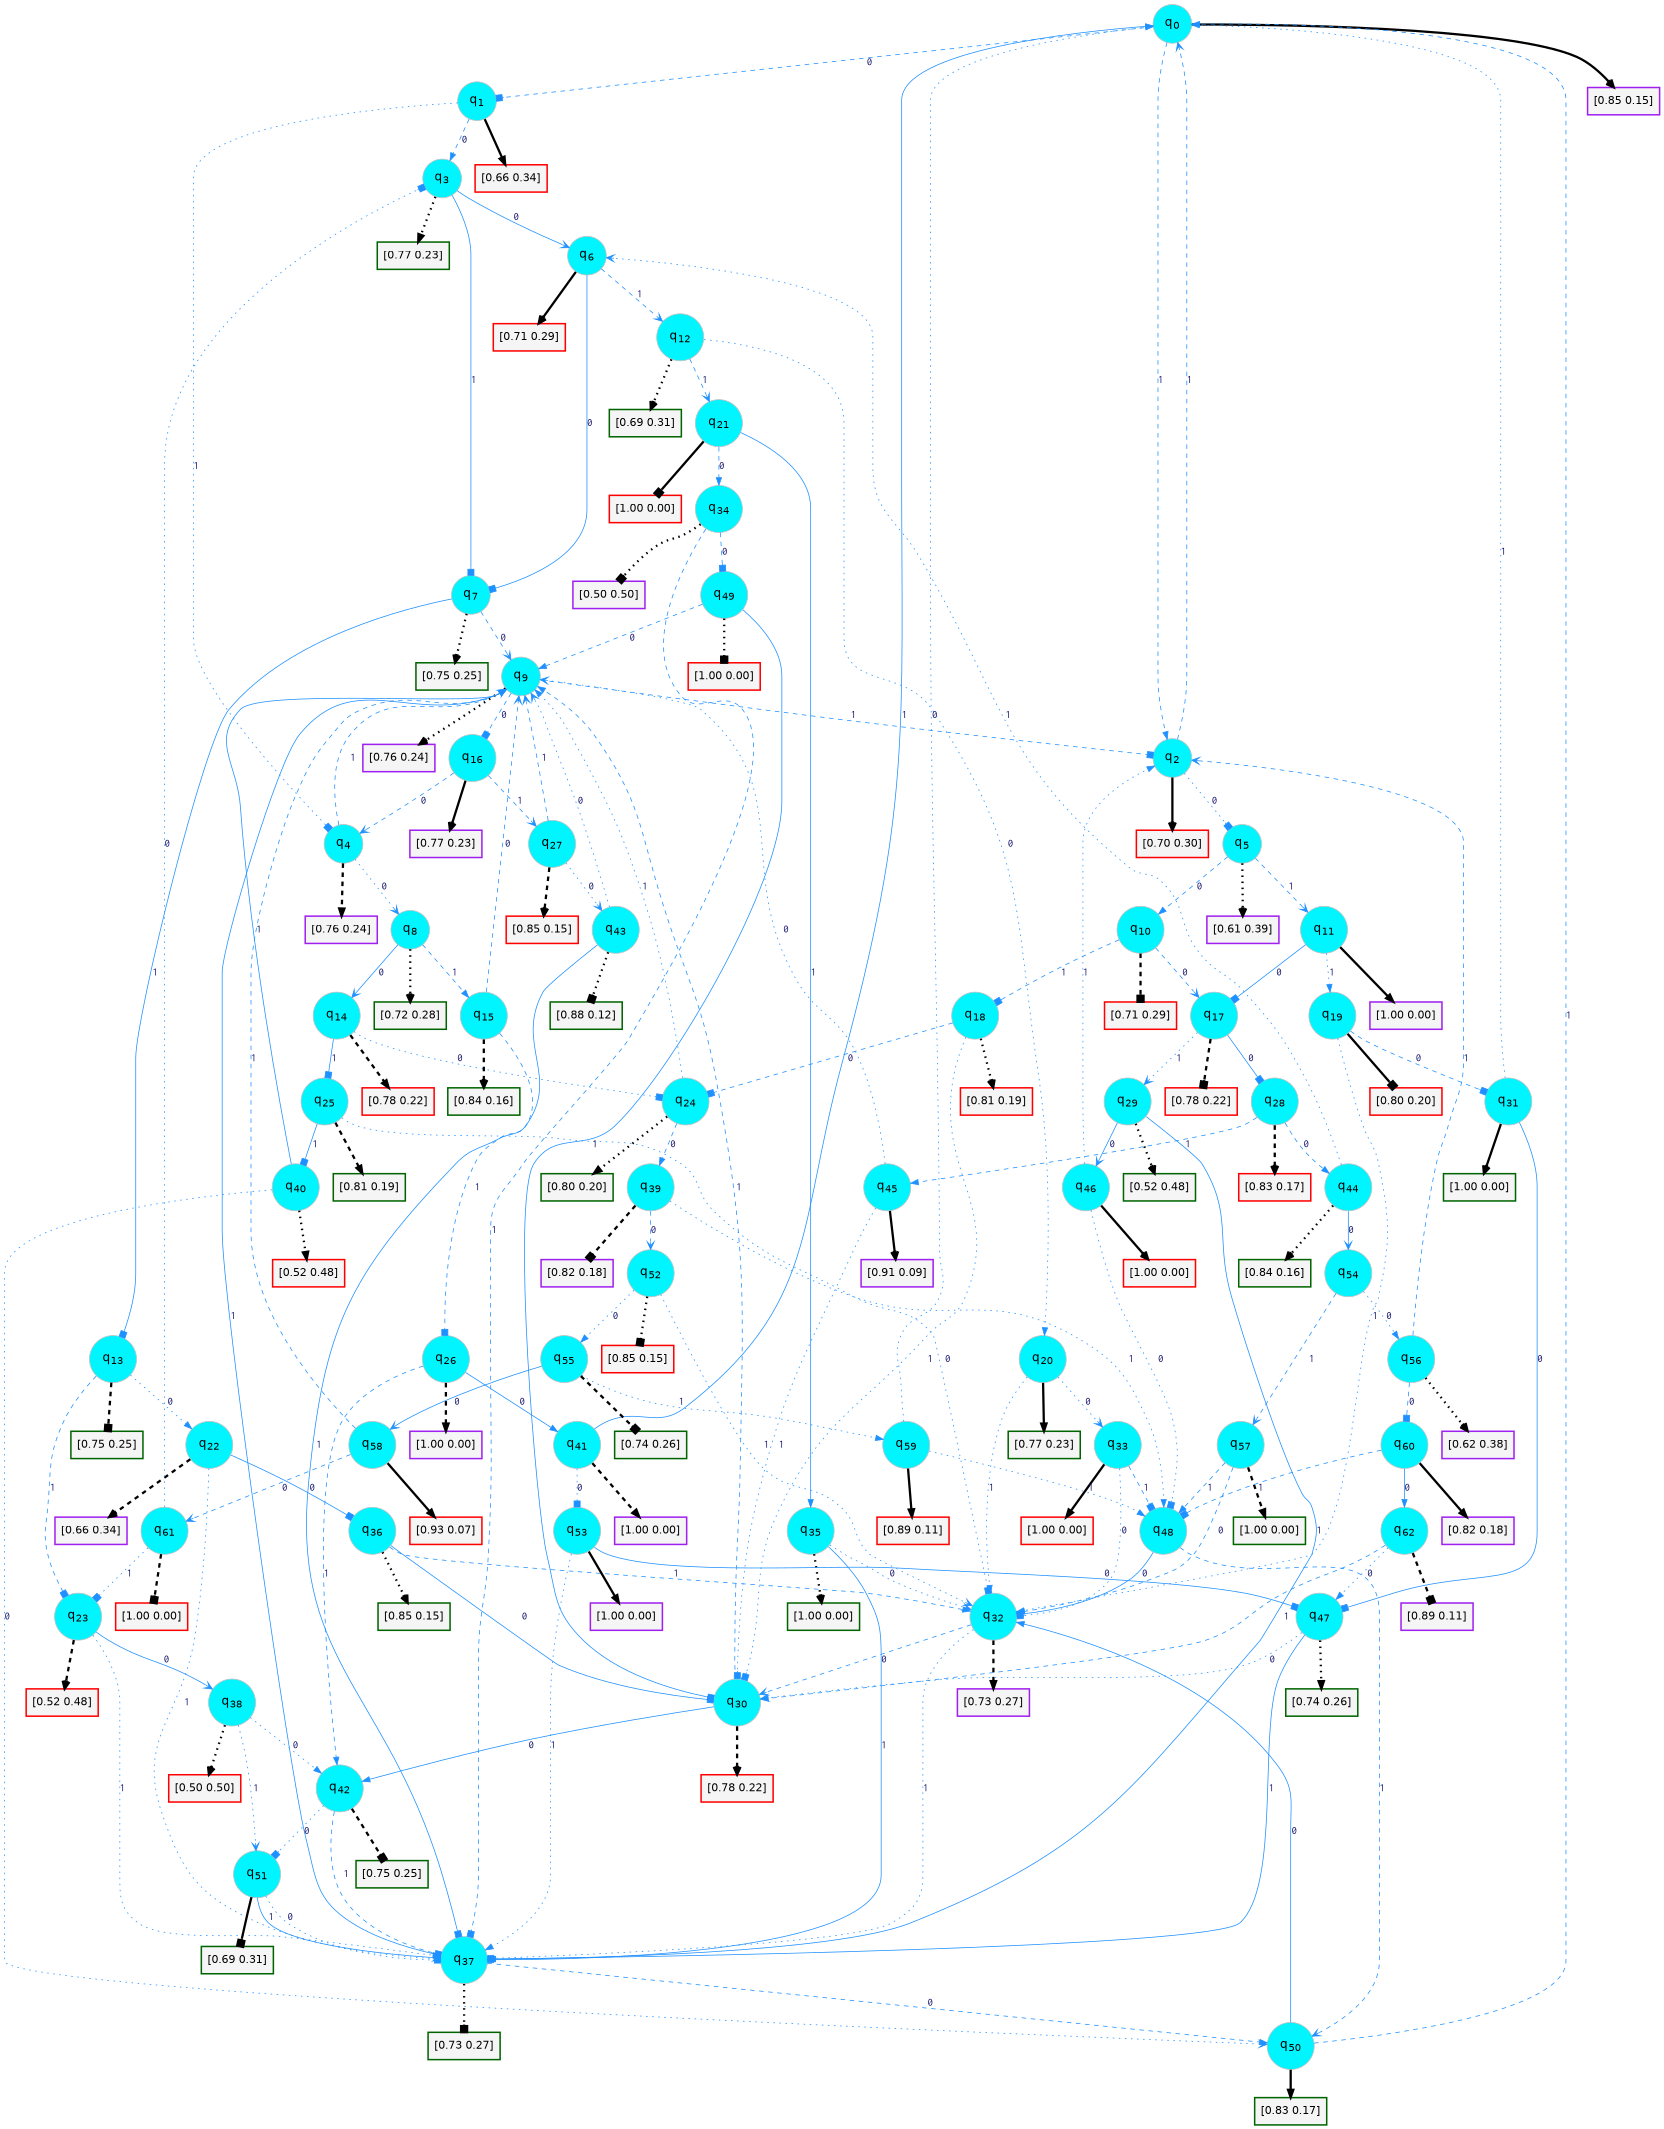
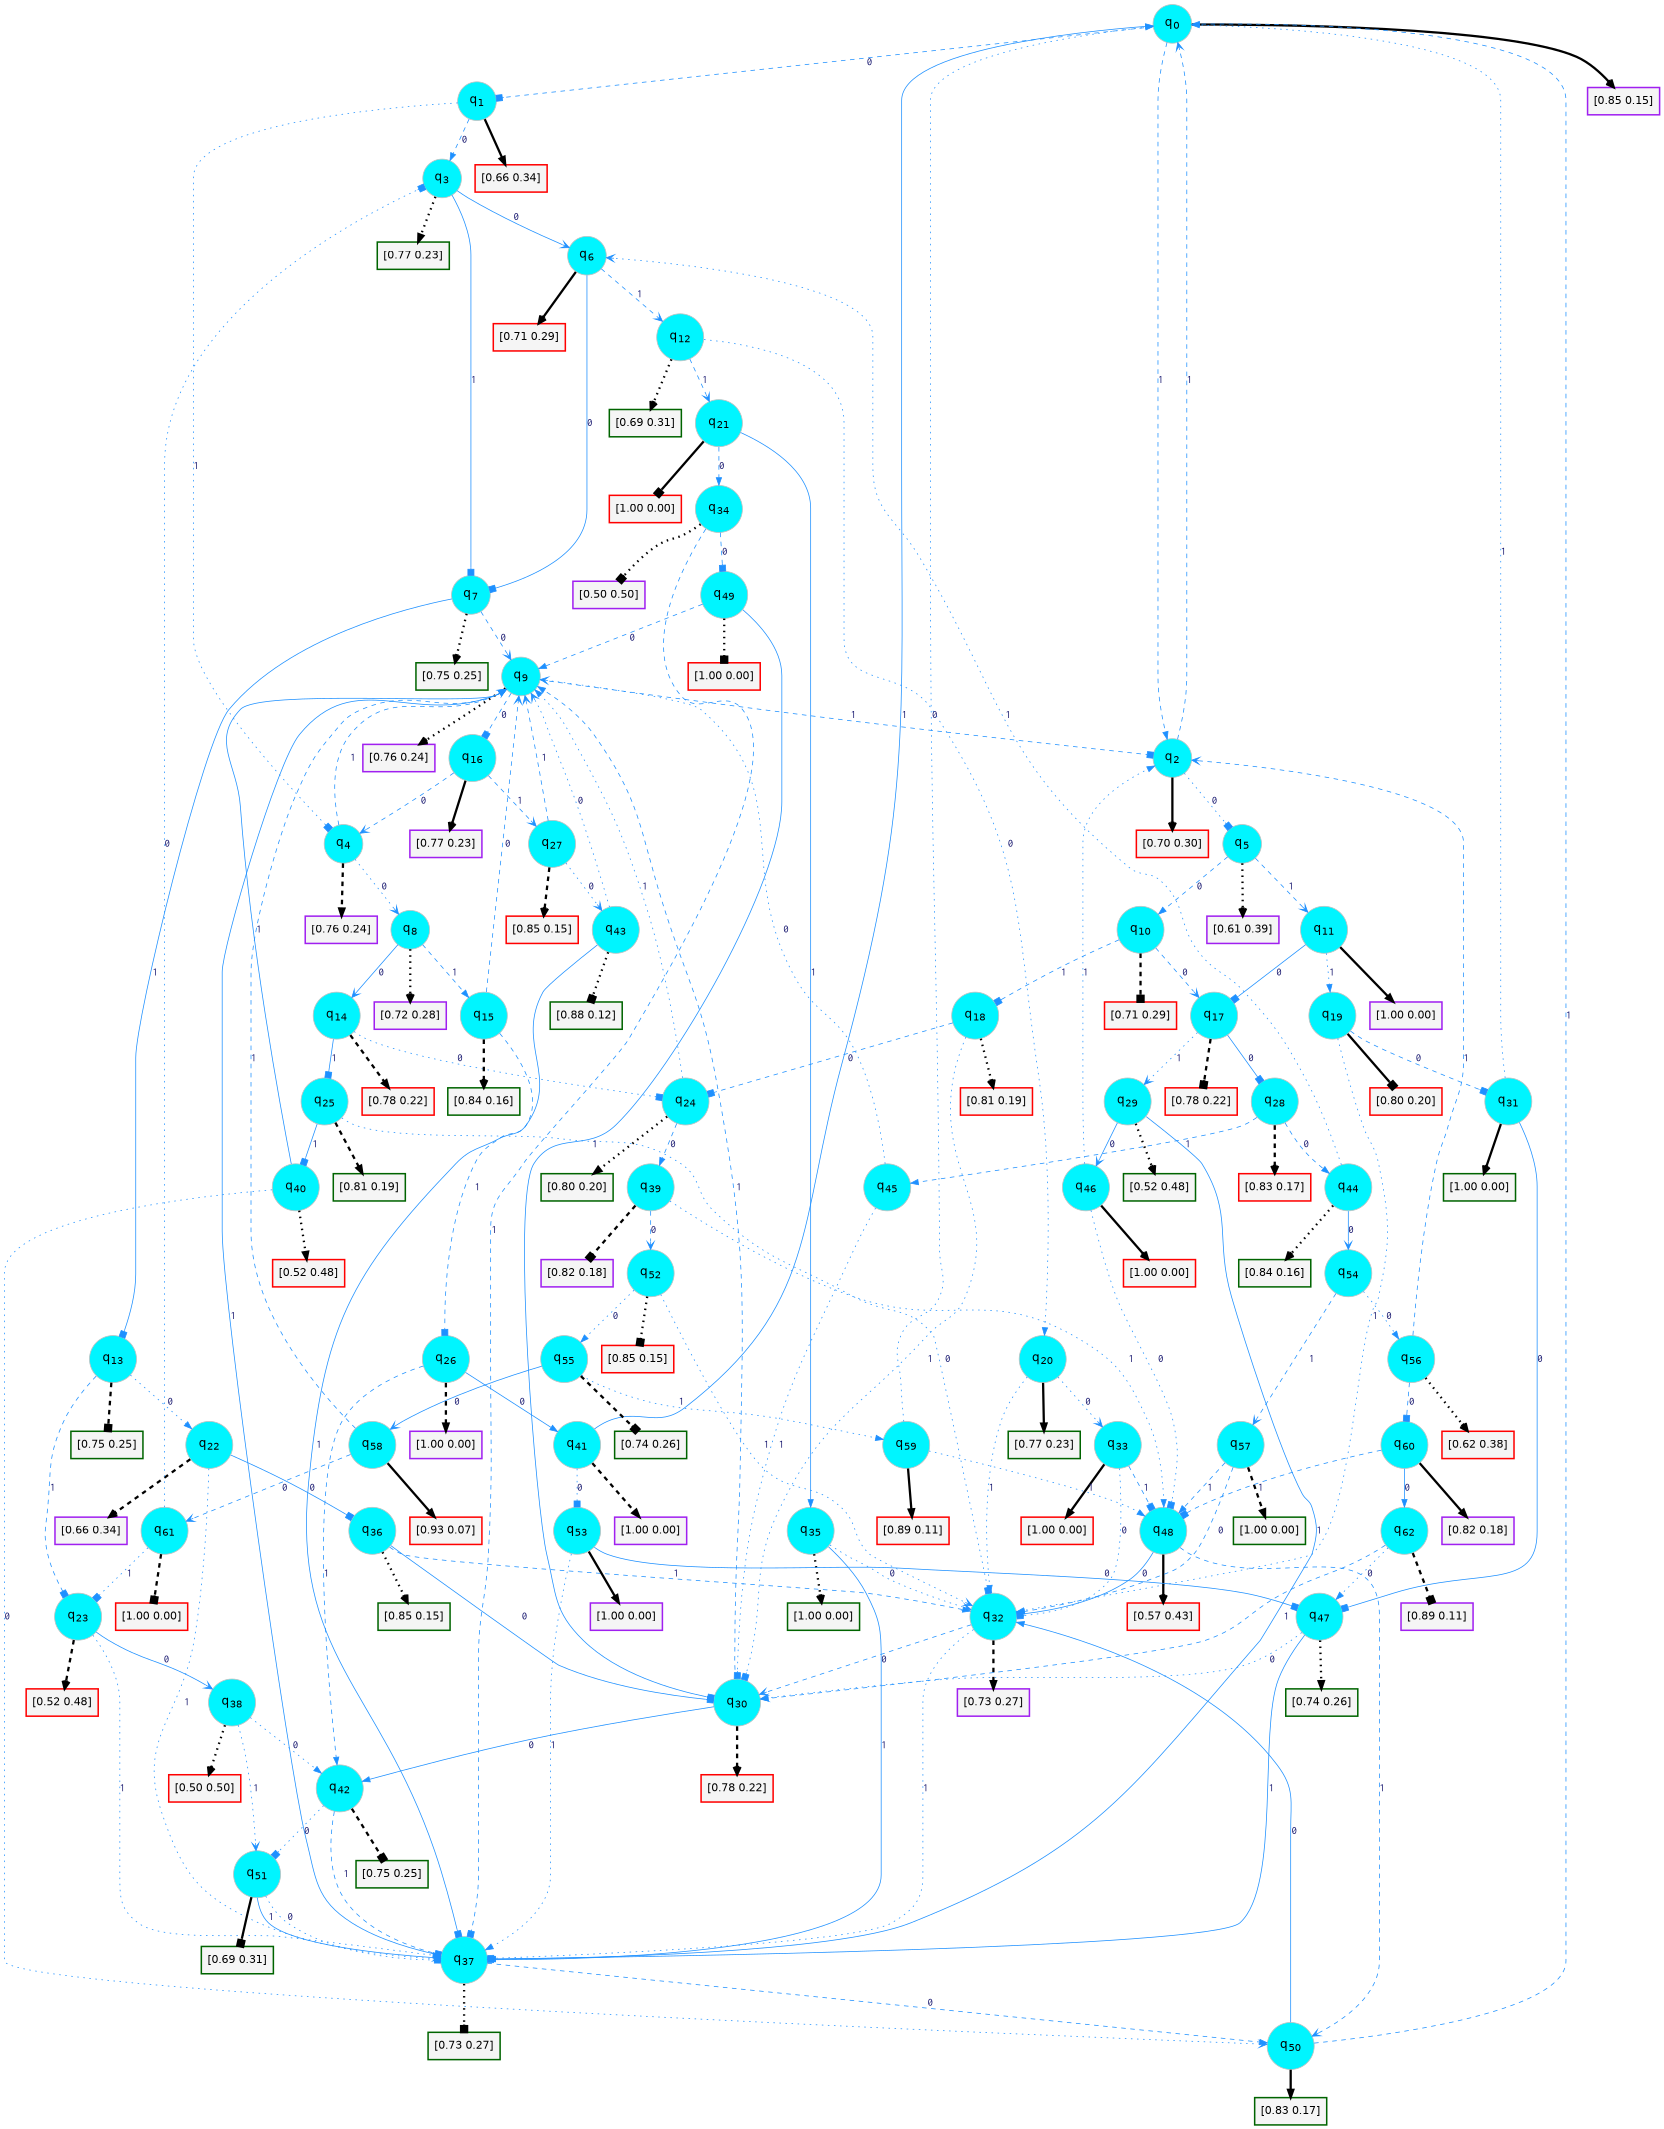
node "[0.72 0.28]": color darkgreen -> purple
node "[0.91 0.09]": removed
node "[0.62 0.38]": color purple -> red
node "[0.57 0.43]": added
